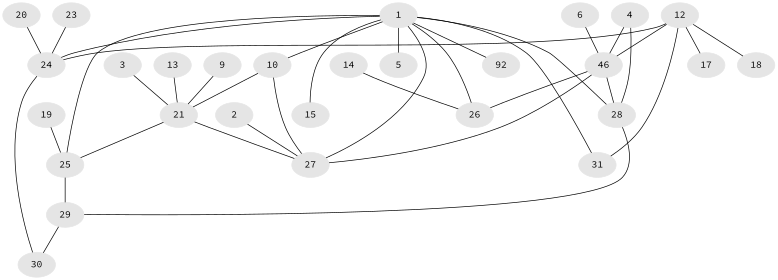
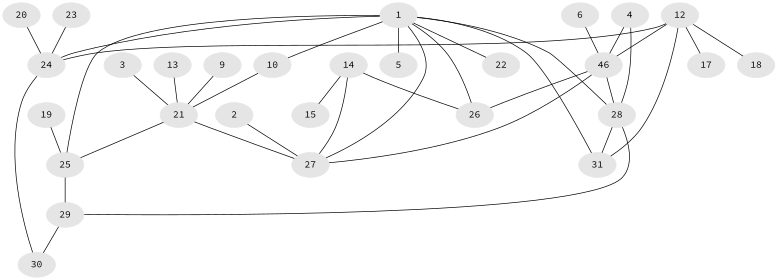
edge "1" -- "15": now "14" -- "15"
node "92": label "92" -> "22"
edge "10" -- "27": now "14" -- "27"
edge "28" -- "31": added
